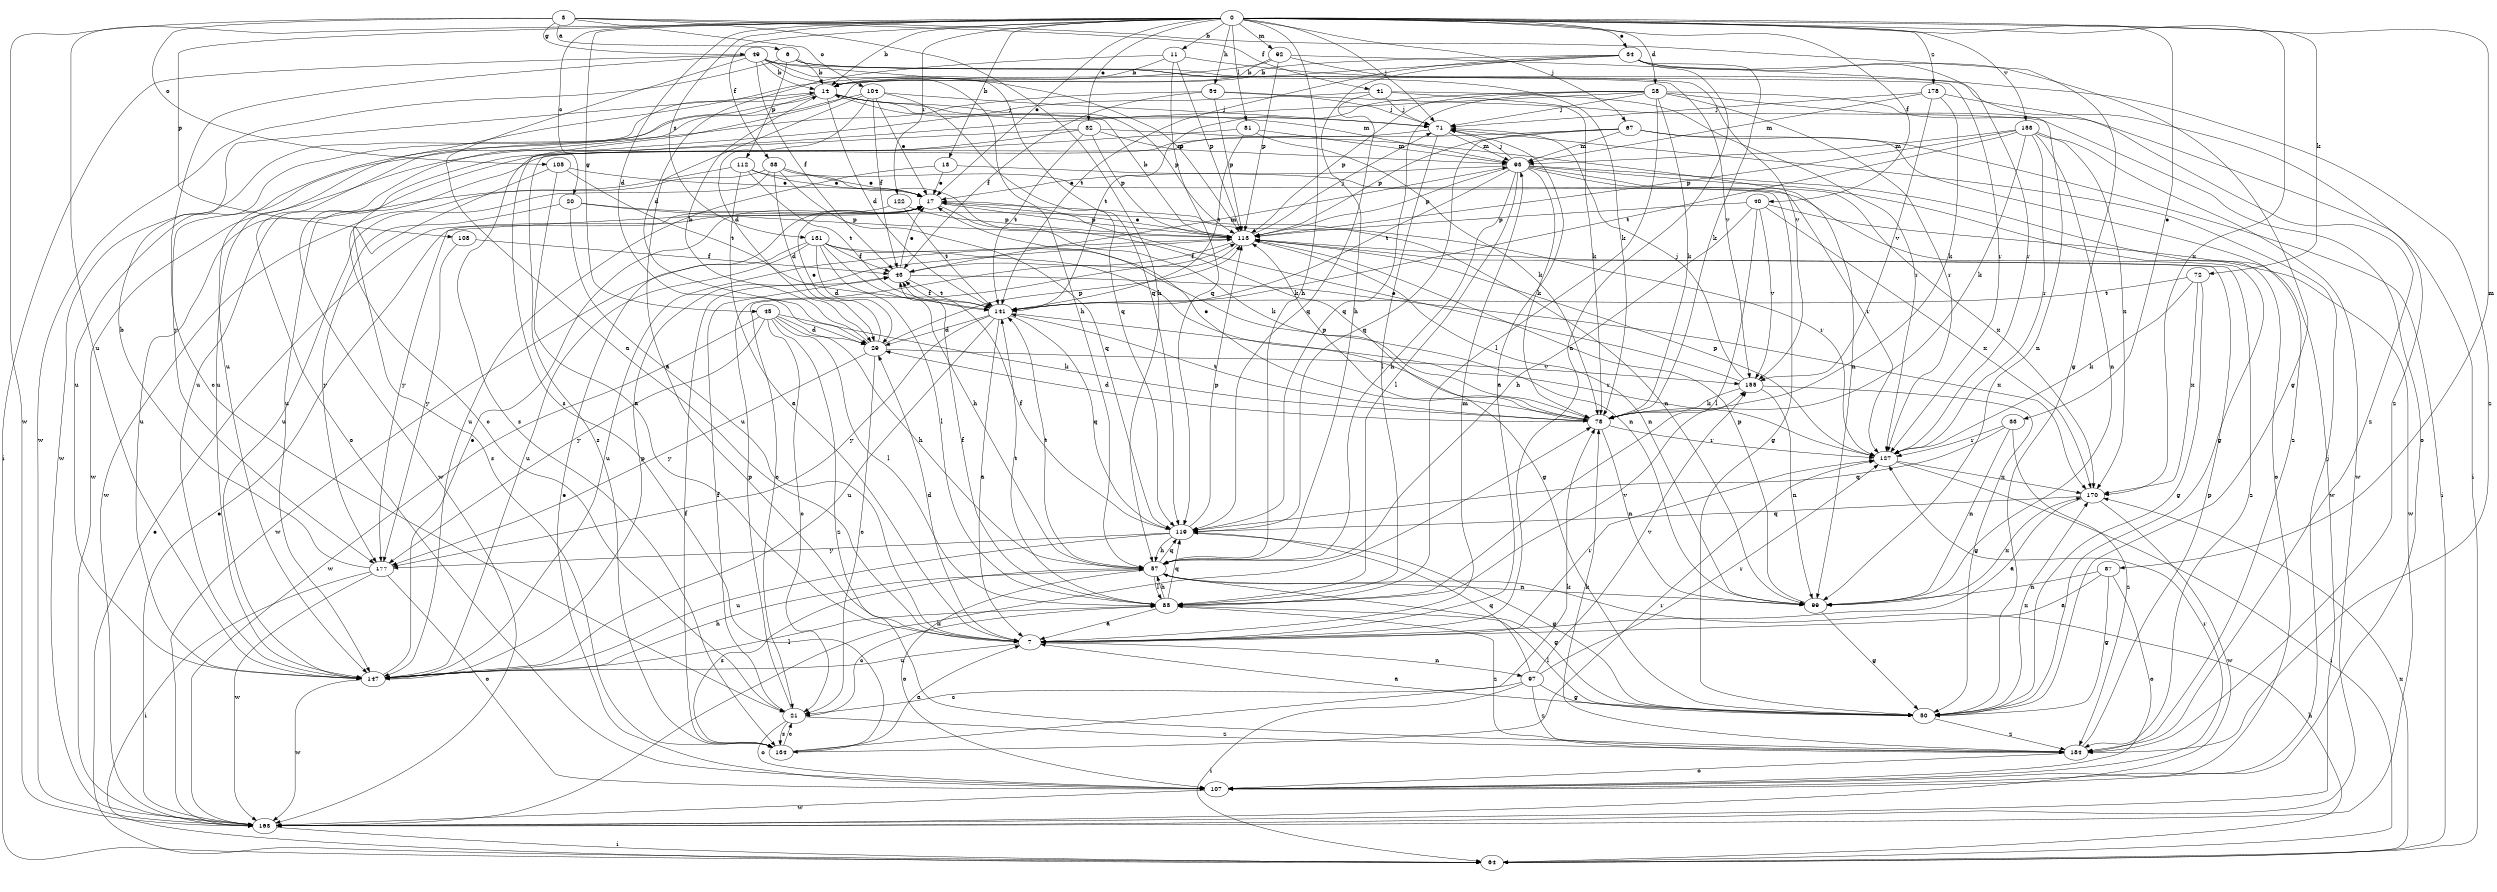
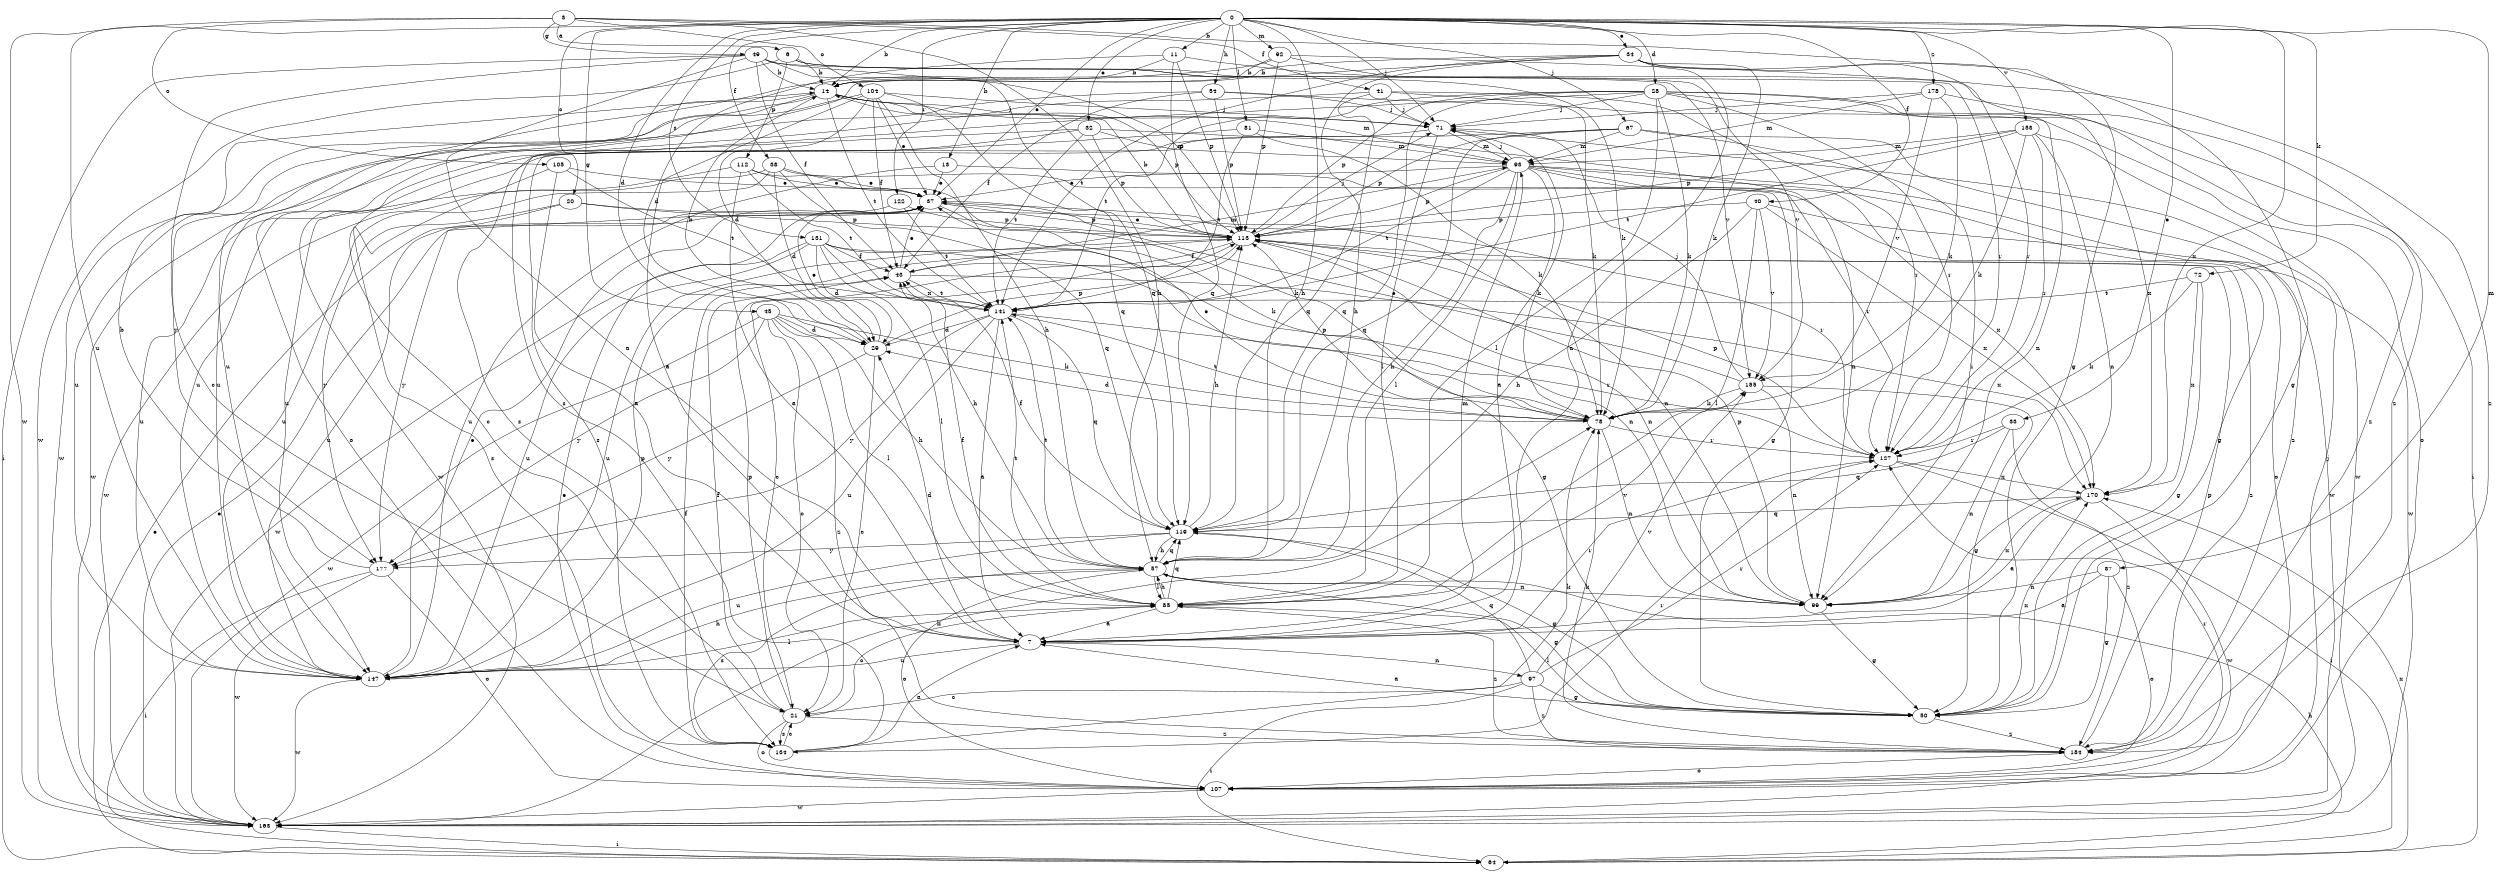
edge "14" -> "141": label "d" -> "t"
node "17": label "17" -> "37"
edge "49" -> "57": now "104" -> "57"
node "108": removed
edge "141" -> "43": label "f" -> "x"
edge "153" -> "170": now "28" -> "170"
edge "29" -> "155": removed, label "v"
edge "119" -> "113": label "p" -> "h"
edge "20" -> "7": now "20" -> "147"
edge "67" -> "64": now "67" -> "99"
